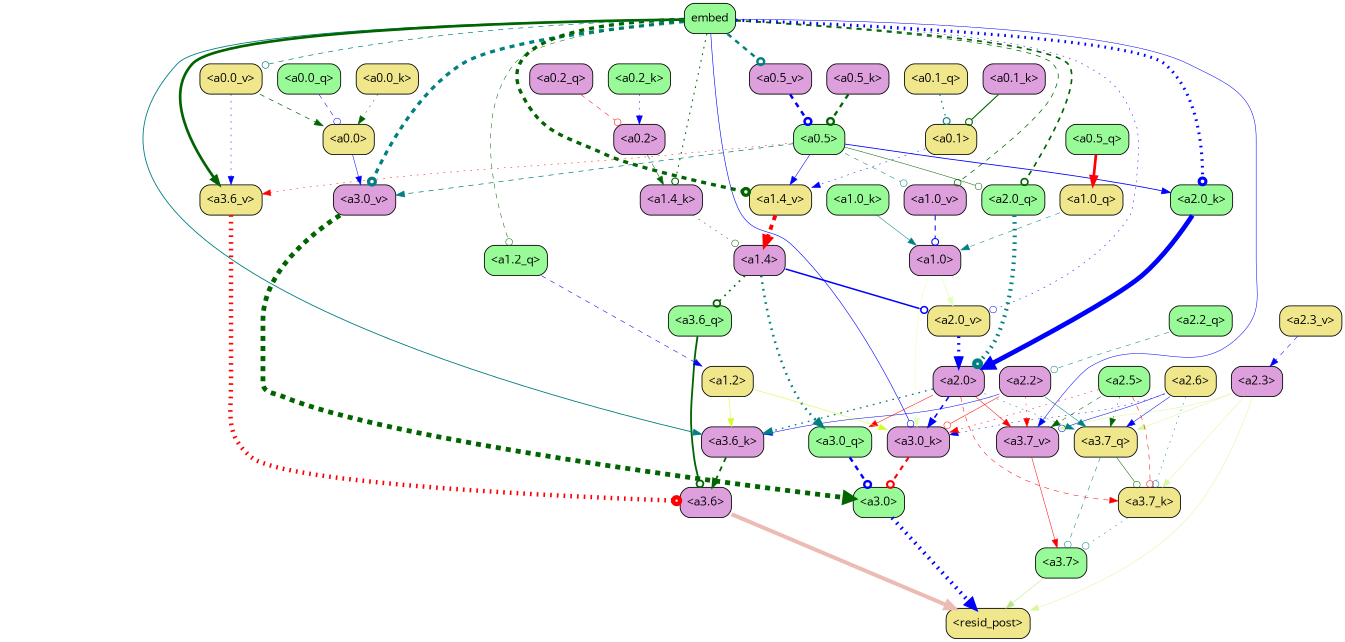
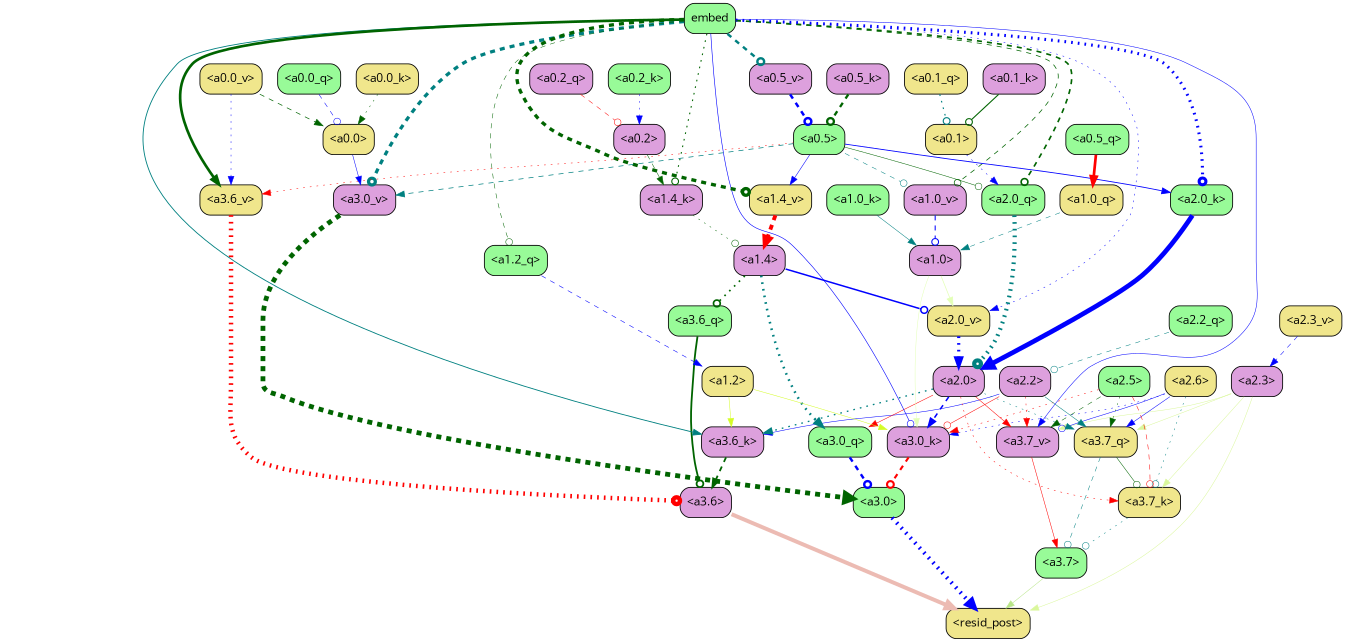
edge "embed" -> "<a0.0_v>": removed
edge "embed" -> "<a2.0_v>": arrowhead odot -> normal
edge "<a0.1>" -> "<a1.4_v>": now "<a0.1>" -> "<a2.0_q>"
edge "<a2.0>" -> "<a3.7_k>": style dashed -> dotted
